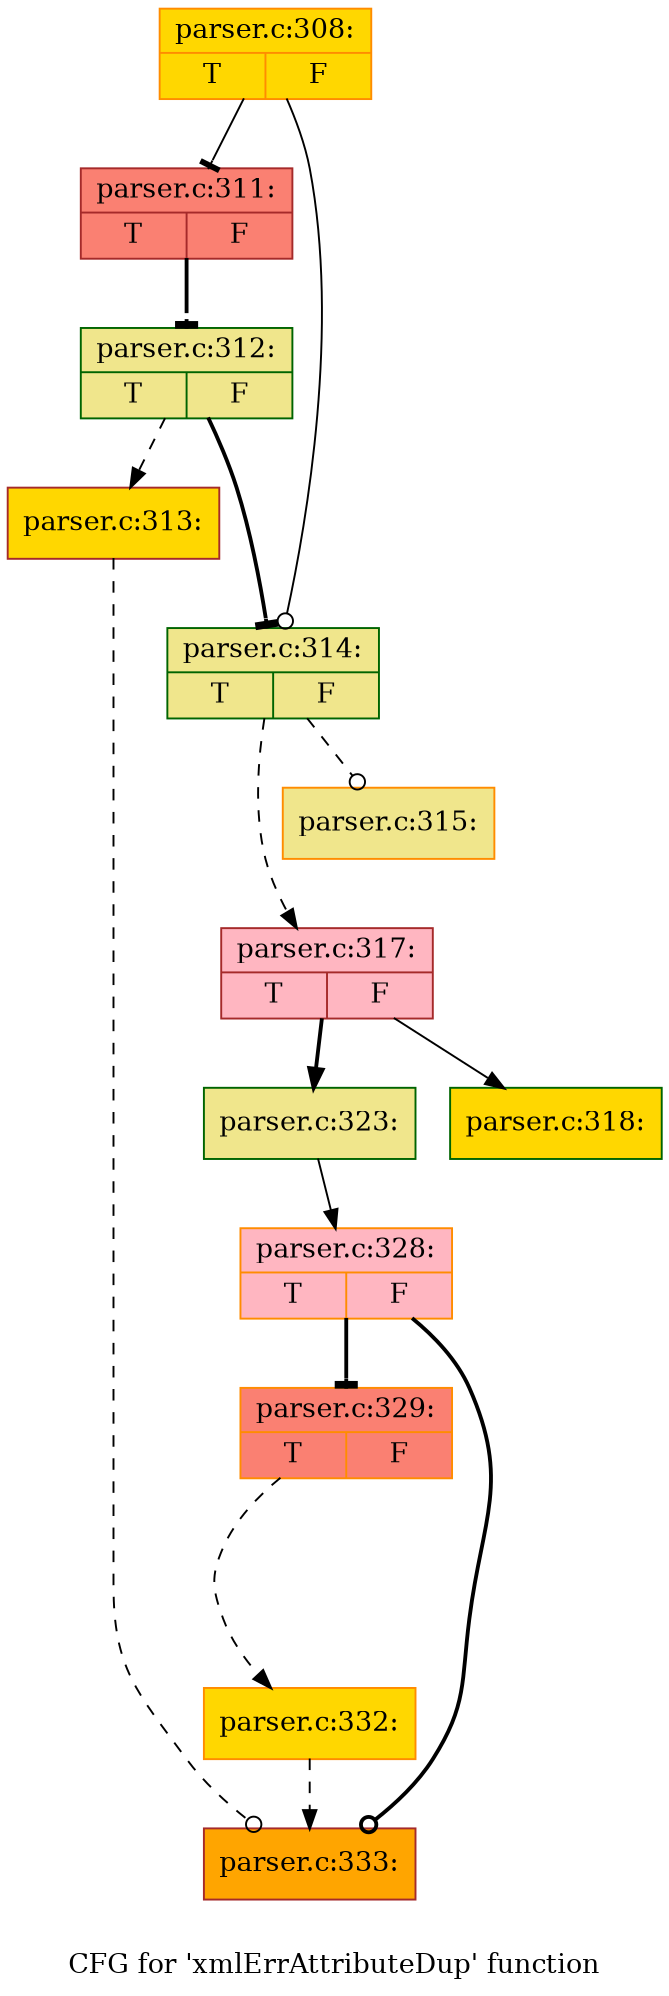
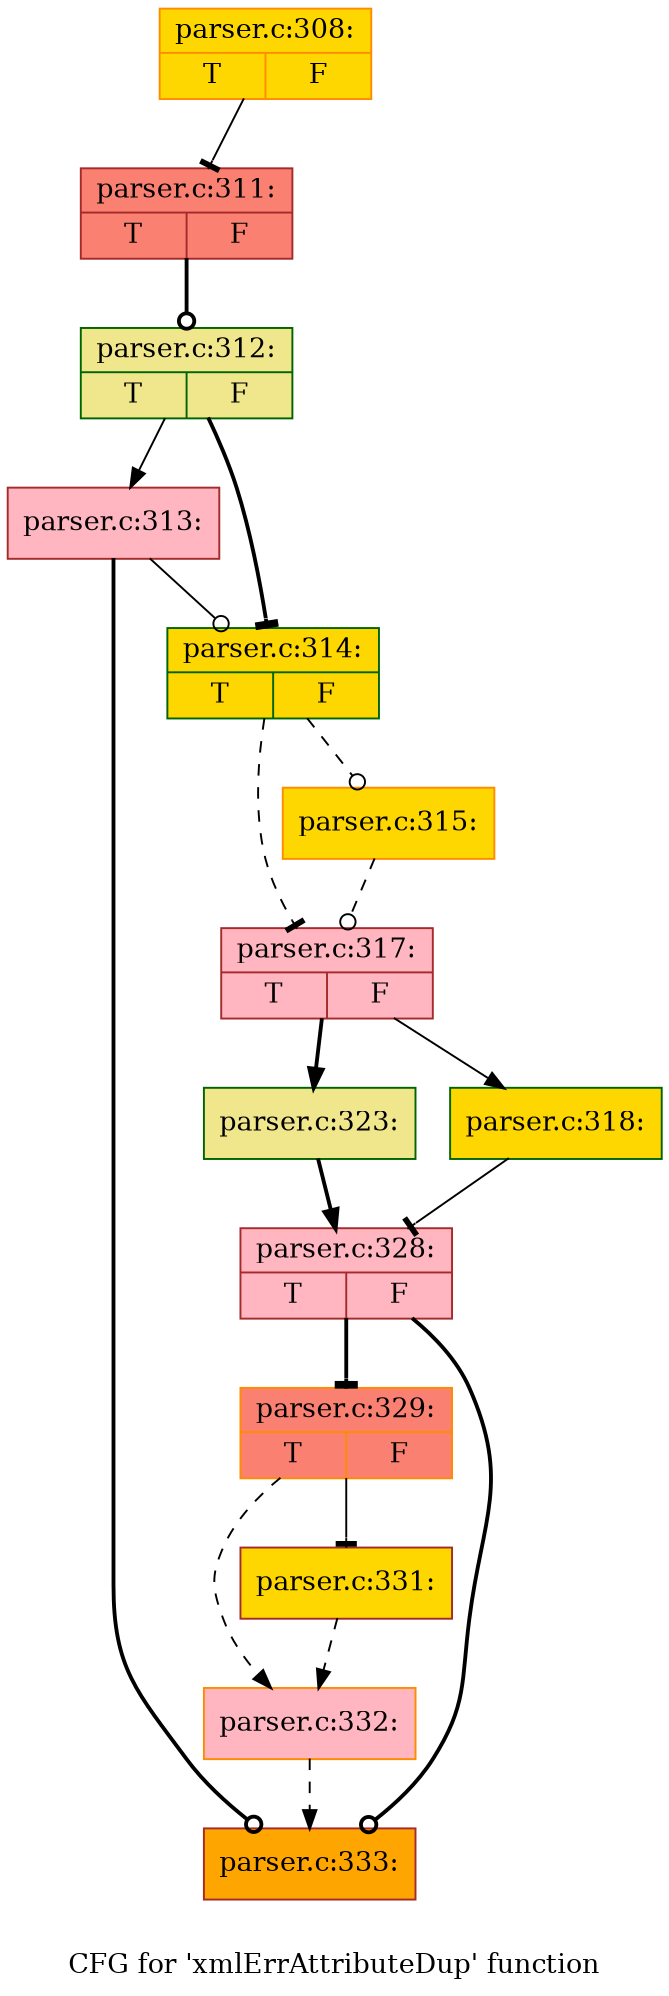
edge "parser.c:311:" -> "parser.c:312:": arrowhead tee -> odot
edge "parser.c:308:" -> "parser.c:314:": now "parser.c:313:" -> "parser.c:314:"
edge "parser.c:312:" -> "parser.c:313:": style dashed -> solid
node "parser.c:313:": fillcolor gold -> lightpink
node "parser.c:314:": fillcolor khaki -> gold
edge "parser.c:314:" -> "parser.c:317:": arrowhead normal -> tee
node "parser.c:315:": fillcolor khaki -> gold
edge "parser.c:315:" -> "parser.c:317:": added
edge "parser.c:323:" -> "parser.c:328:": style solid -> bold
edge "parser.c:318:" -> "parser.c:328:": added
edge "parser.c:313:" -> "parser.c:333:": style dashed -> bold
node "parser.c:328:": color darkorange -> brown
node "parser.c:331:": added
node "parser.c:332:": fillcolor gold -> lightpink
